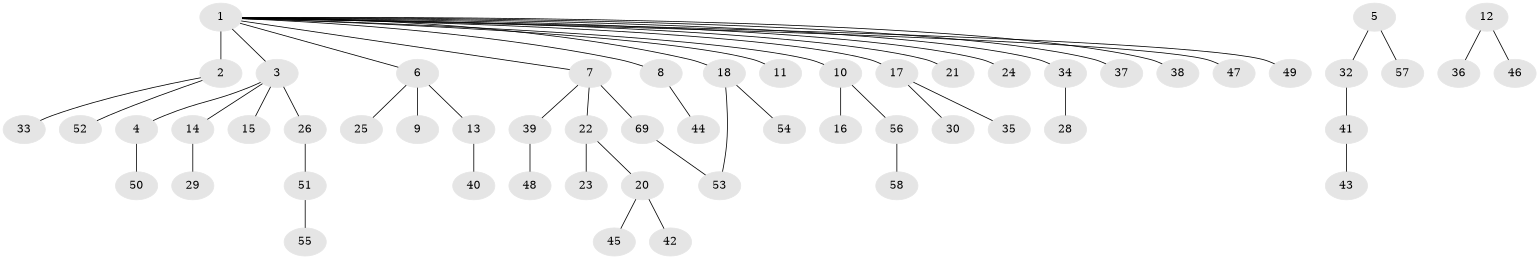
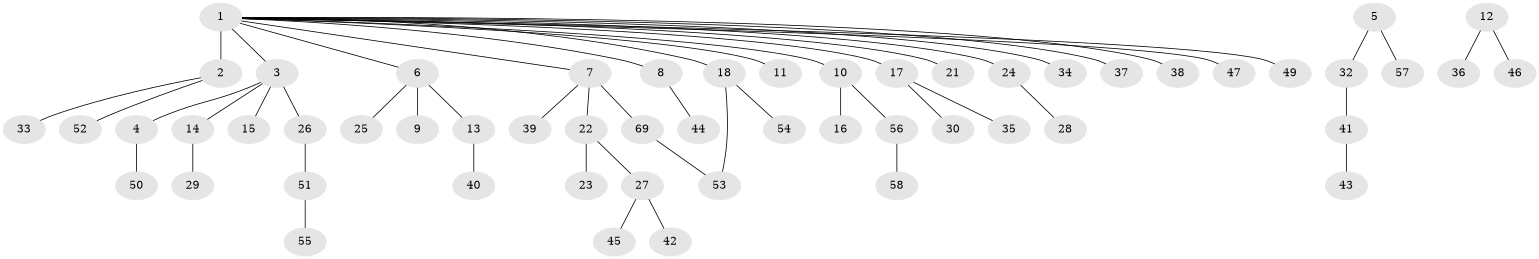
edge "34" -- "28": now "24" -- "28"
node "48": removed
node "20": label "20" -> "27"
